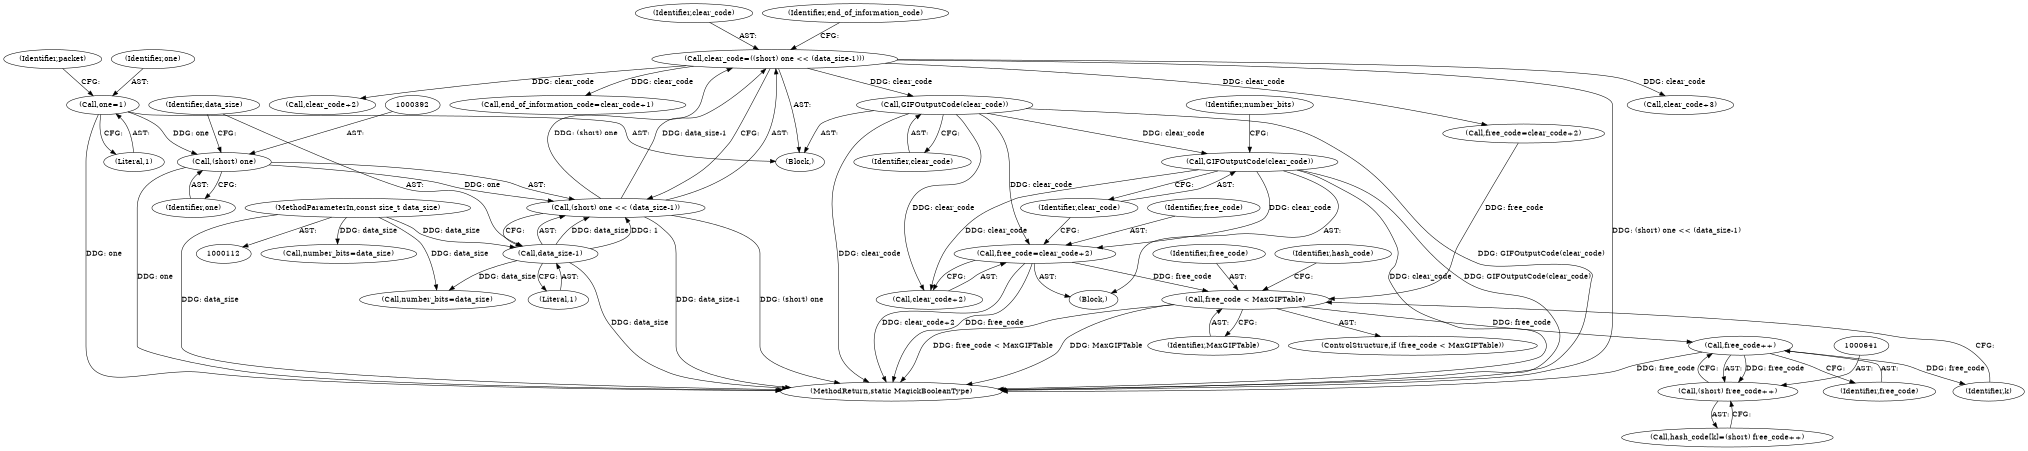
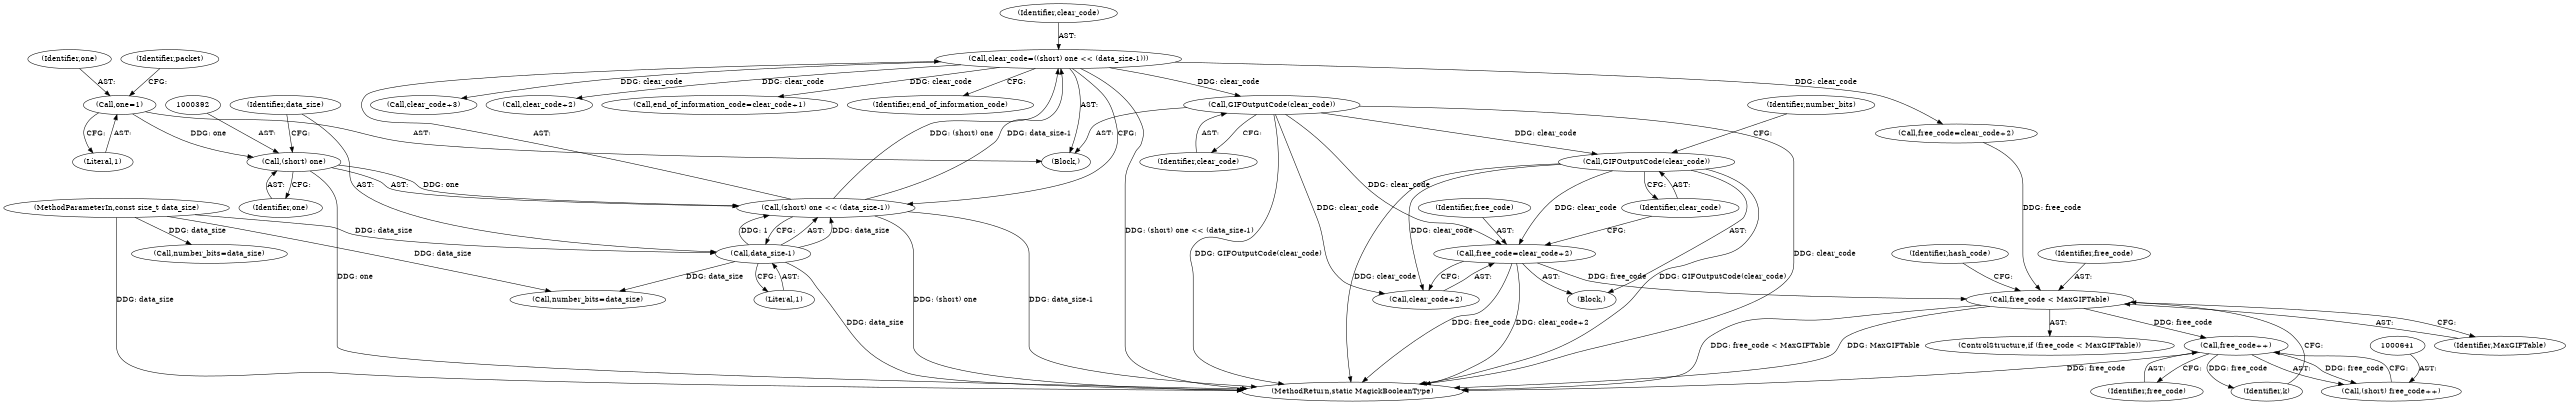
edge "(Identifier,end_of_information_code)" -> "(Call,clear_code=((short) one << (data_size-1)))": reversed
node "1000112": removed
edge "(Call,one=1)" -> "(MethodReturn,static MagickBooleanType)": removed, label "DDG: one"
node "(Call,hash_code[k]=(short) free_code++)": removed
